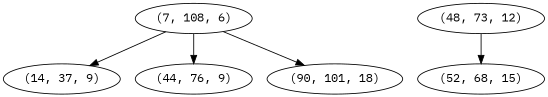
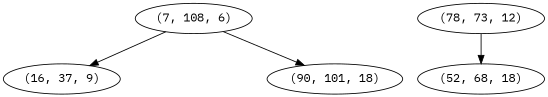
node "(48, 73, 12)": label "(48, 73, 12)" -> "(78, 73, 12)"
node "(14, 37, 9)": label "(14, 37, 9)" -> "(16, 37, 9)"
node "(44, 76, 9)": removed
node "(52, 68, 15)": label "(52, 68, 15)" -> "(52, 68, 18)"
